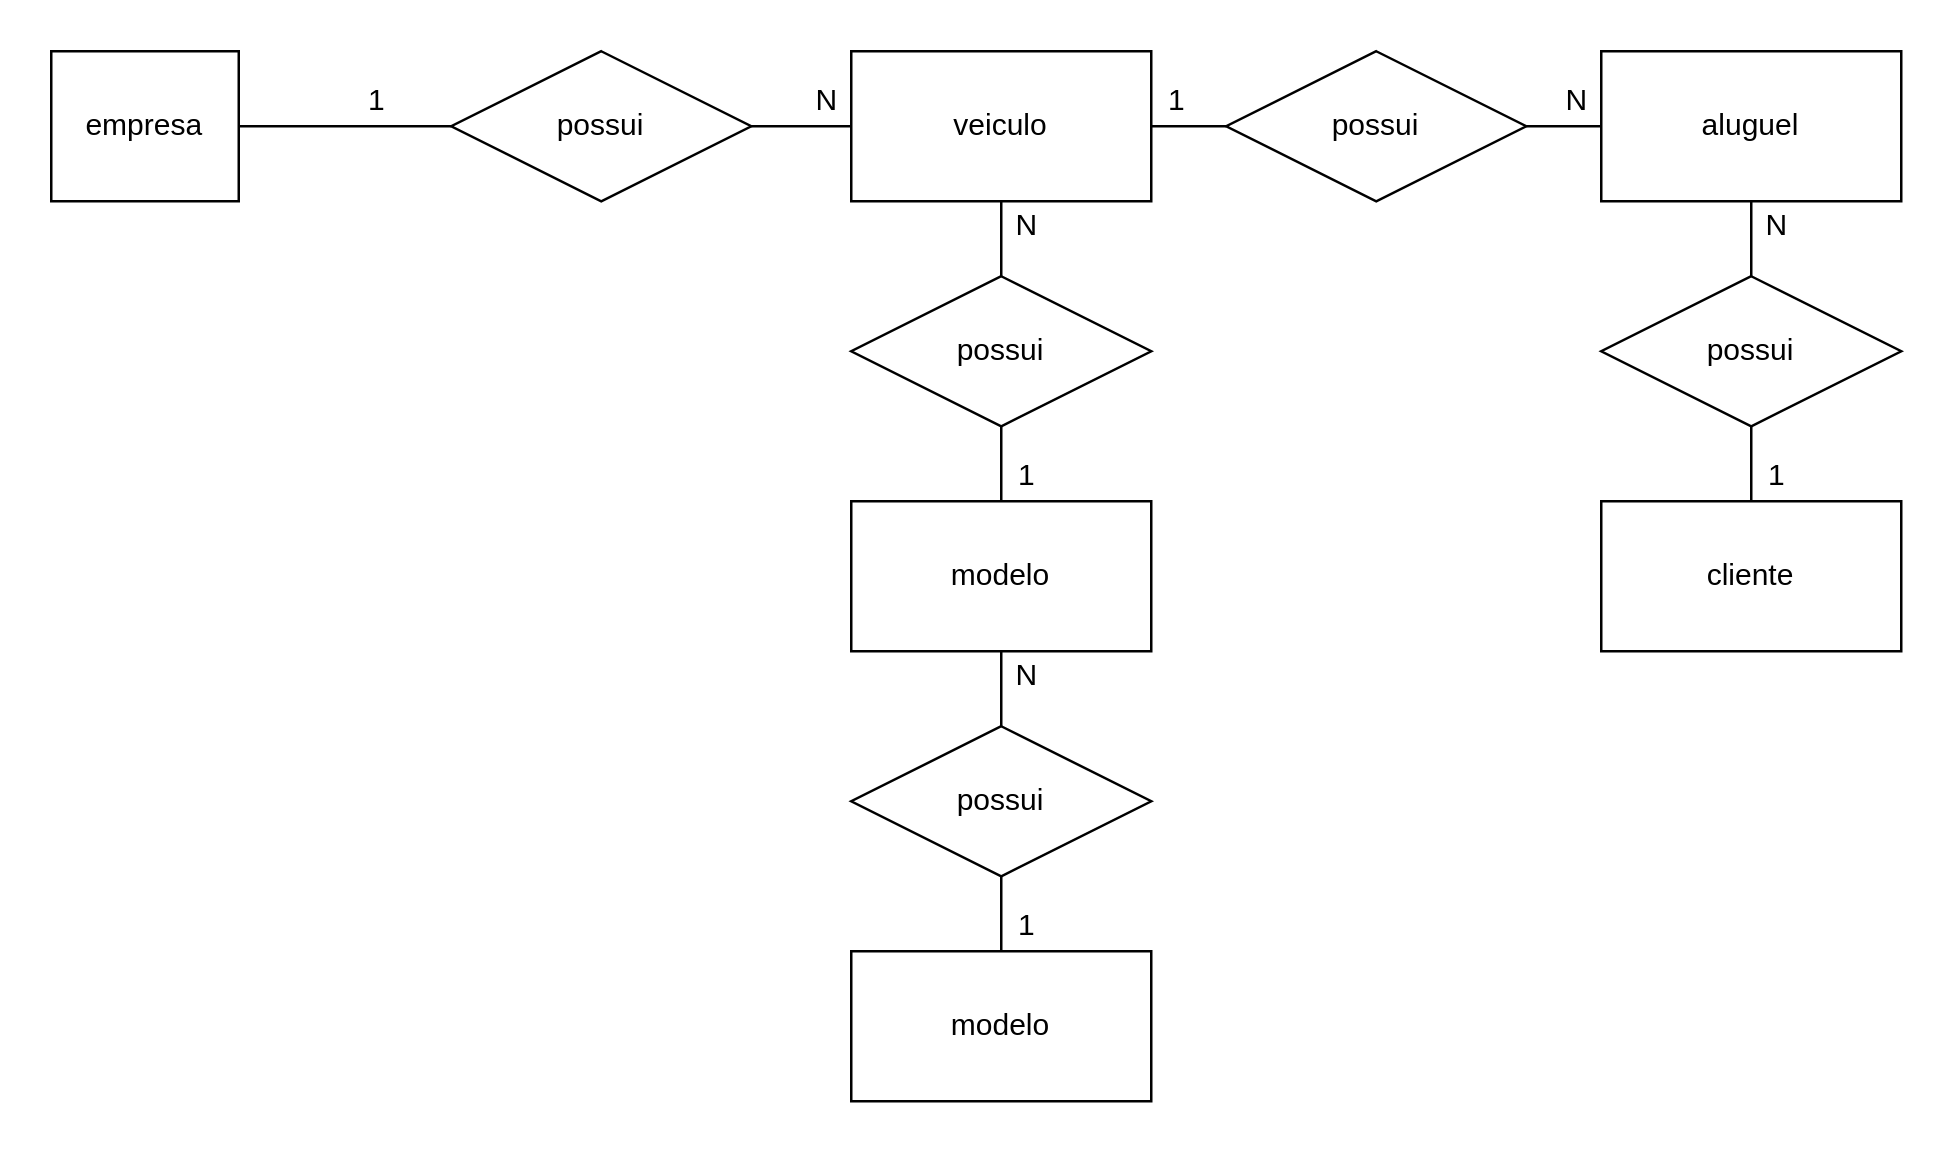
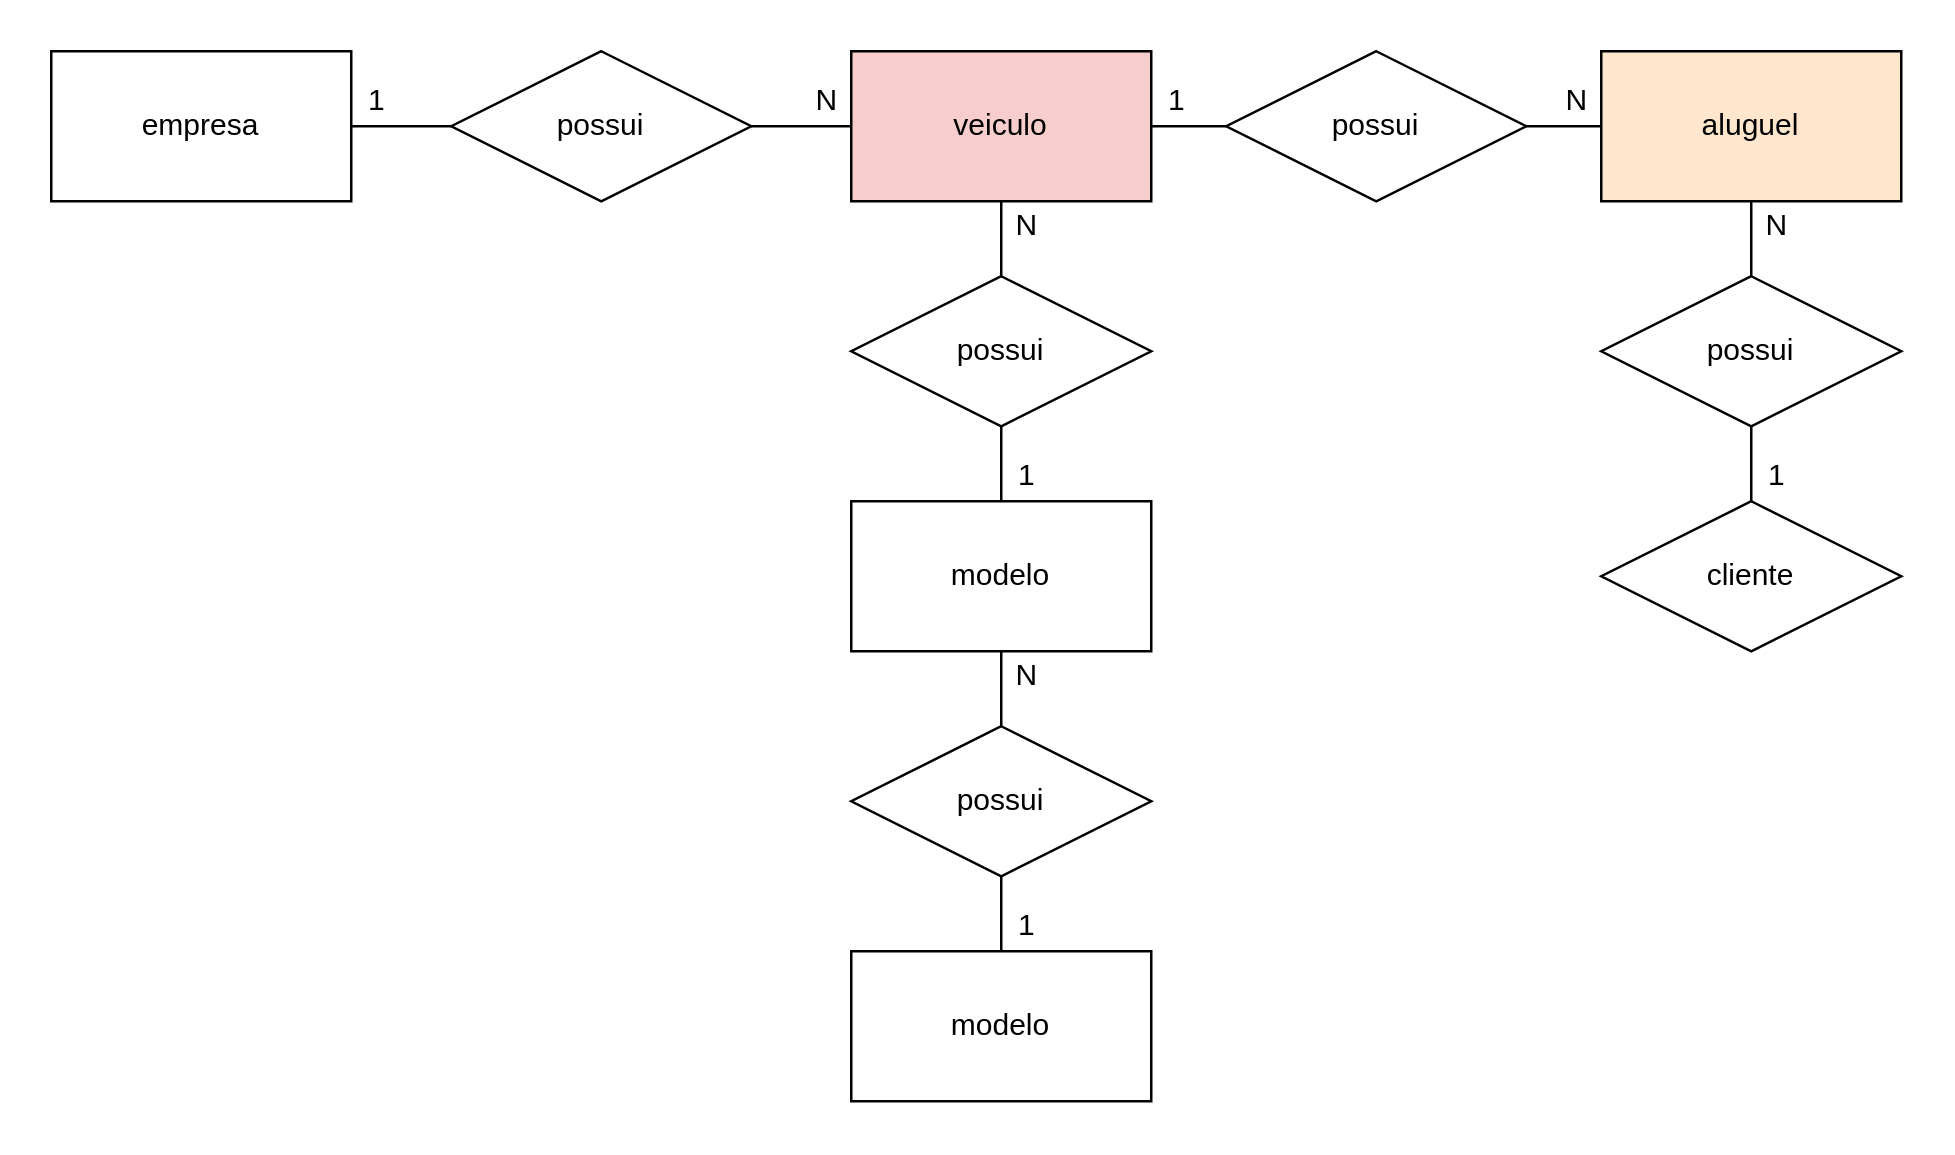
node "empresa": size 188x150 -> 300x150
node "veiculo": fillcolor #ffffff -> #f8cecc
node "aluguel": fillcolor #ffffff -> #ffe6cc
node "cliente": shape rectangle -> diamond
